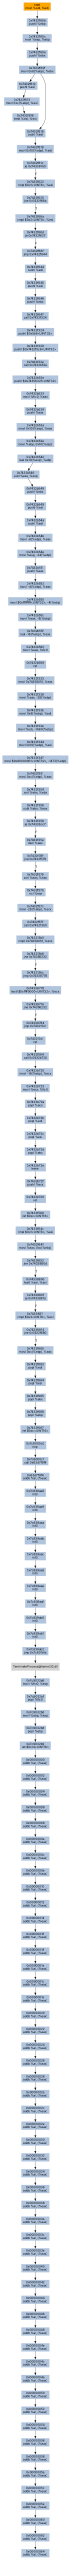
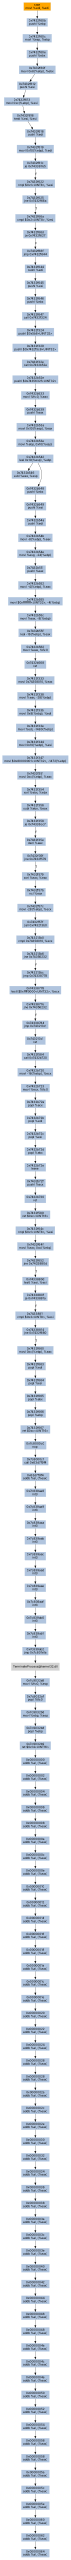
edge "0x7432f60f movl 0x8(%ebp), %ebx" -> "0x7432f618 pushl %edi": now "0x7432f616 testl %esi, %esi" -> "0x7432f618 pushl %edi"
edge "0x7432b546 subl %eax, %esp" -> "0x7432b548 pushl %ebx": now "0x7432b542 leal 0x10(%esp), %ebp" -> "0x7432b548 pushl %ebx"
